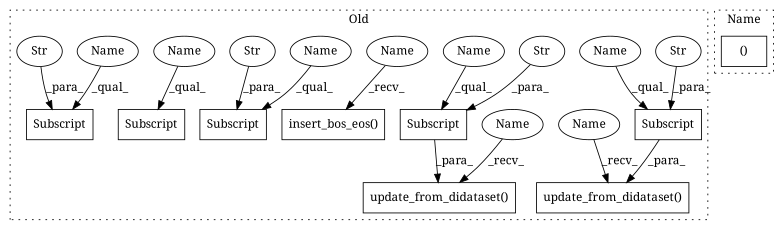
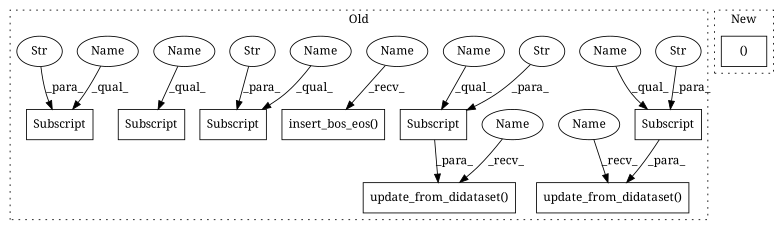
cluster "Name": label "Name" -> "New"
